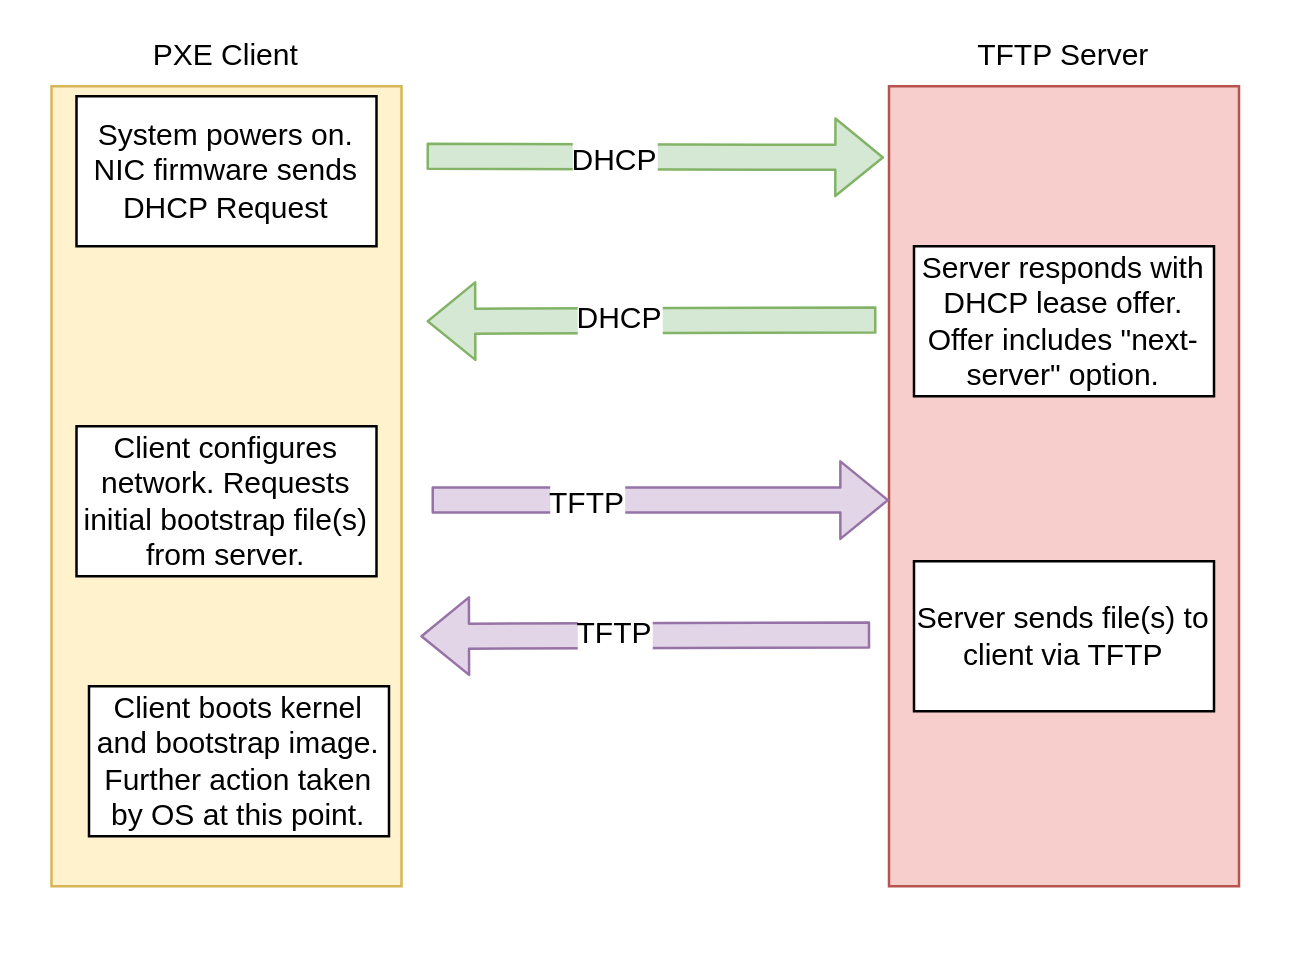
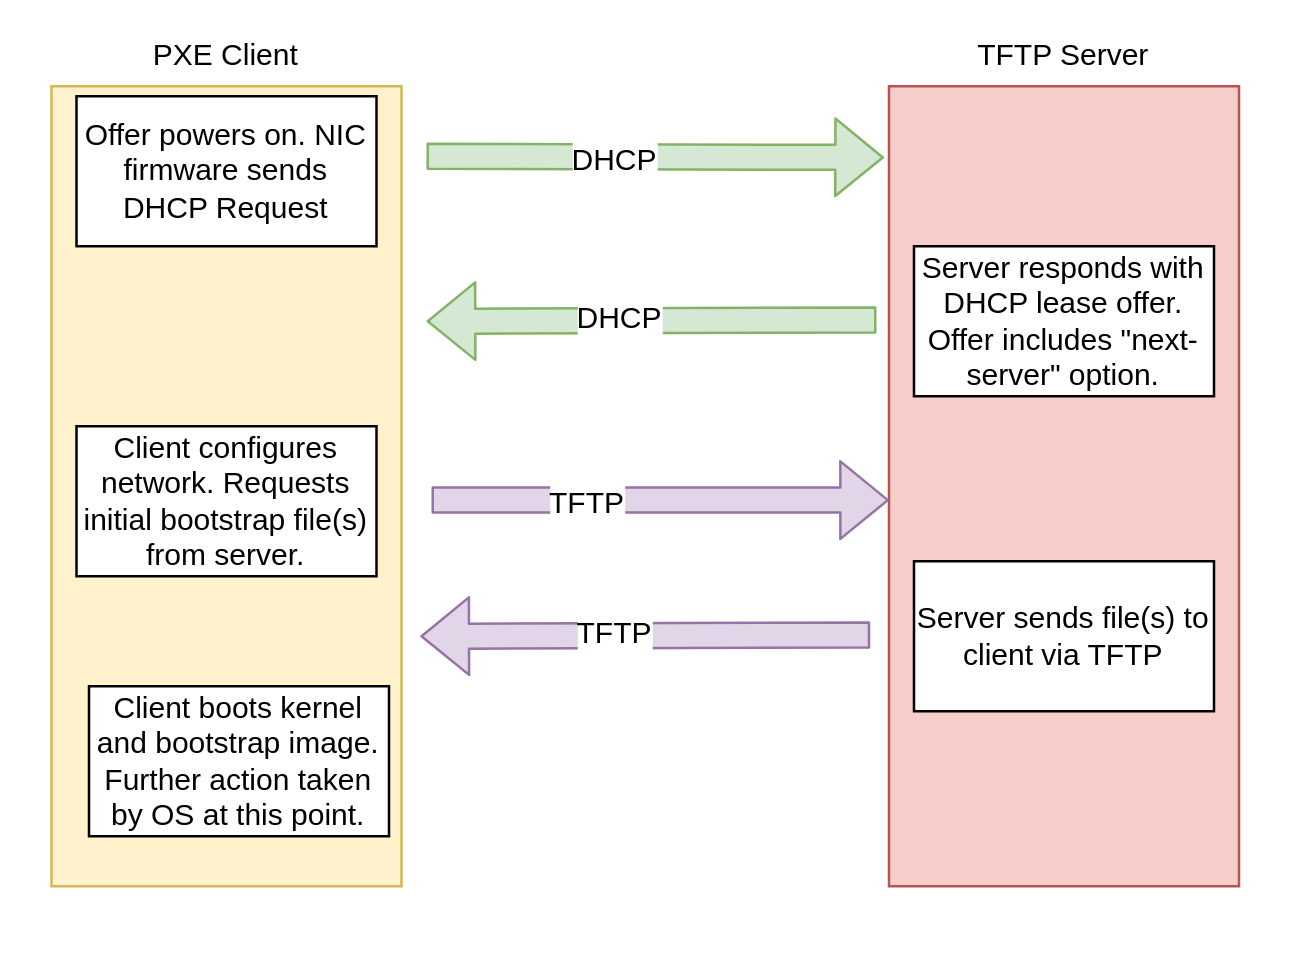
node "System powers on. NIC firmware sends DHCP Request": label "System powers on. NIC firmware sends DHCP Request" -> "Offer powers on. NIC firmware sends DHCP Request"
